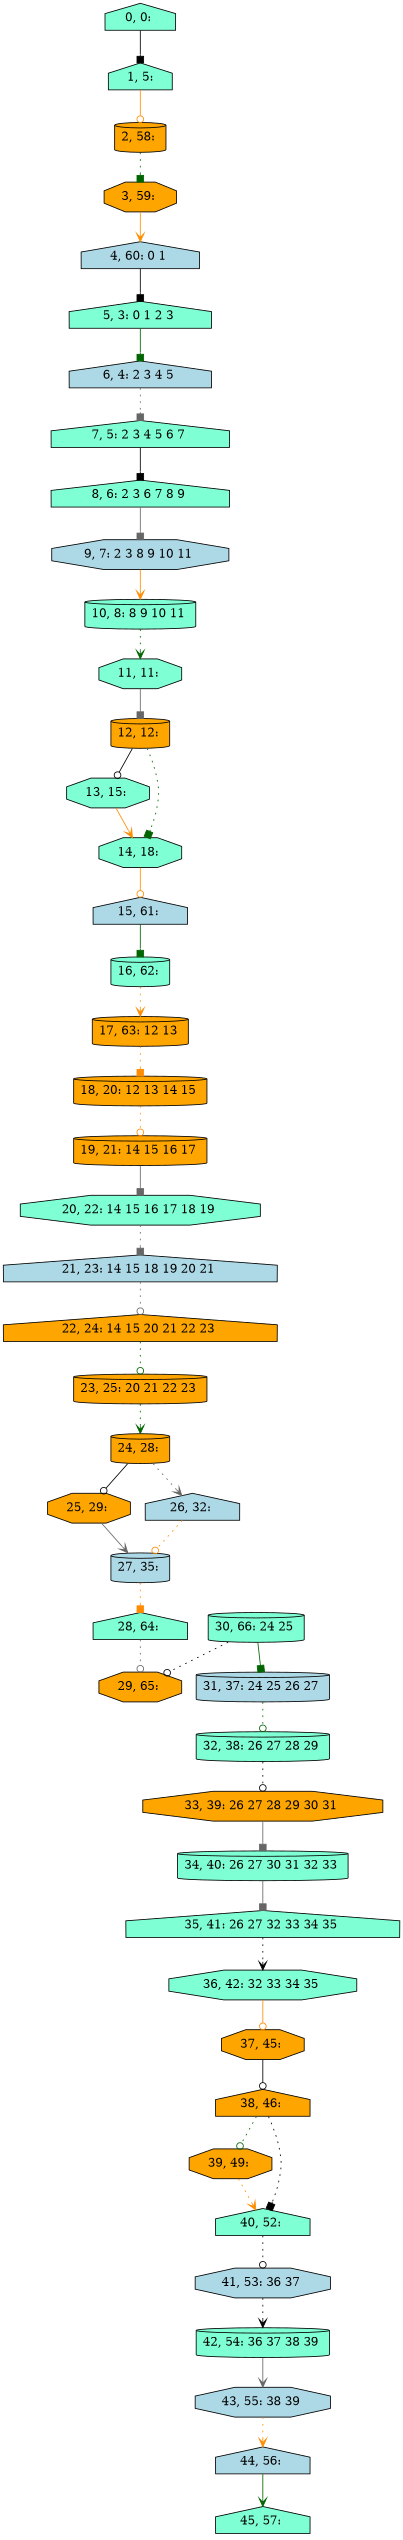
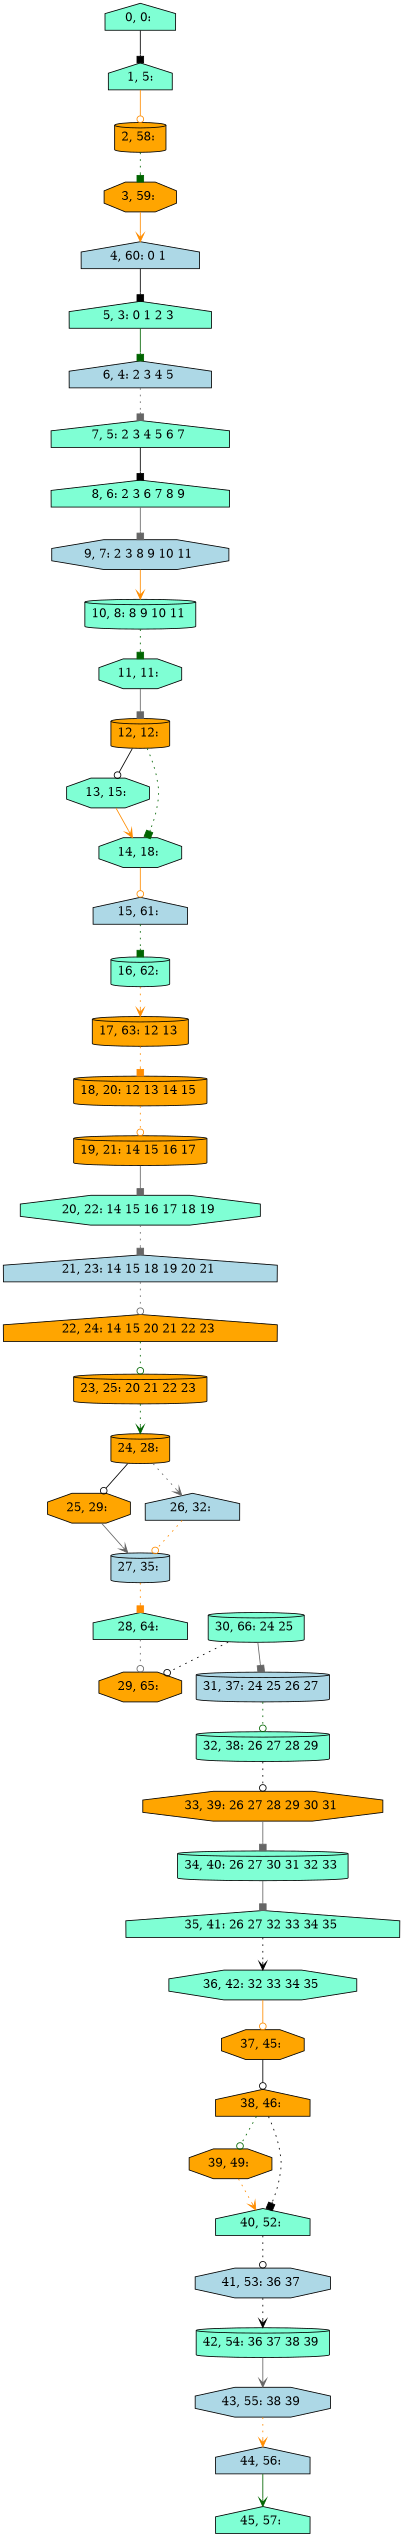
edge "10, 8: 8 9 10 11" -> "11, 11:": arrowhead vee -> box
edge "15, 61:" -> "16, 62:": style solid -> dotted
edge "30, 66: 24 25" -> "31, 37: 24 25 26 27": color darkgreen -> gray40
